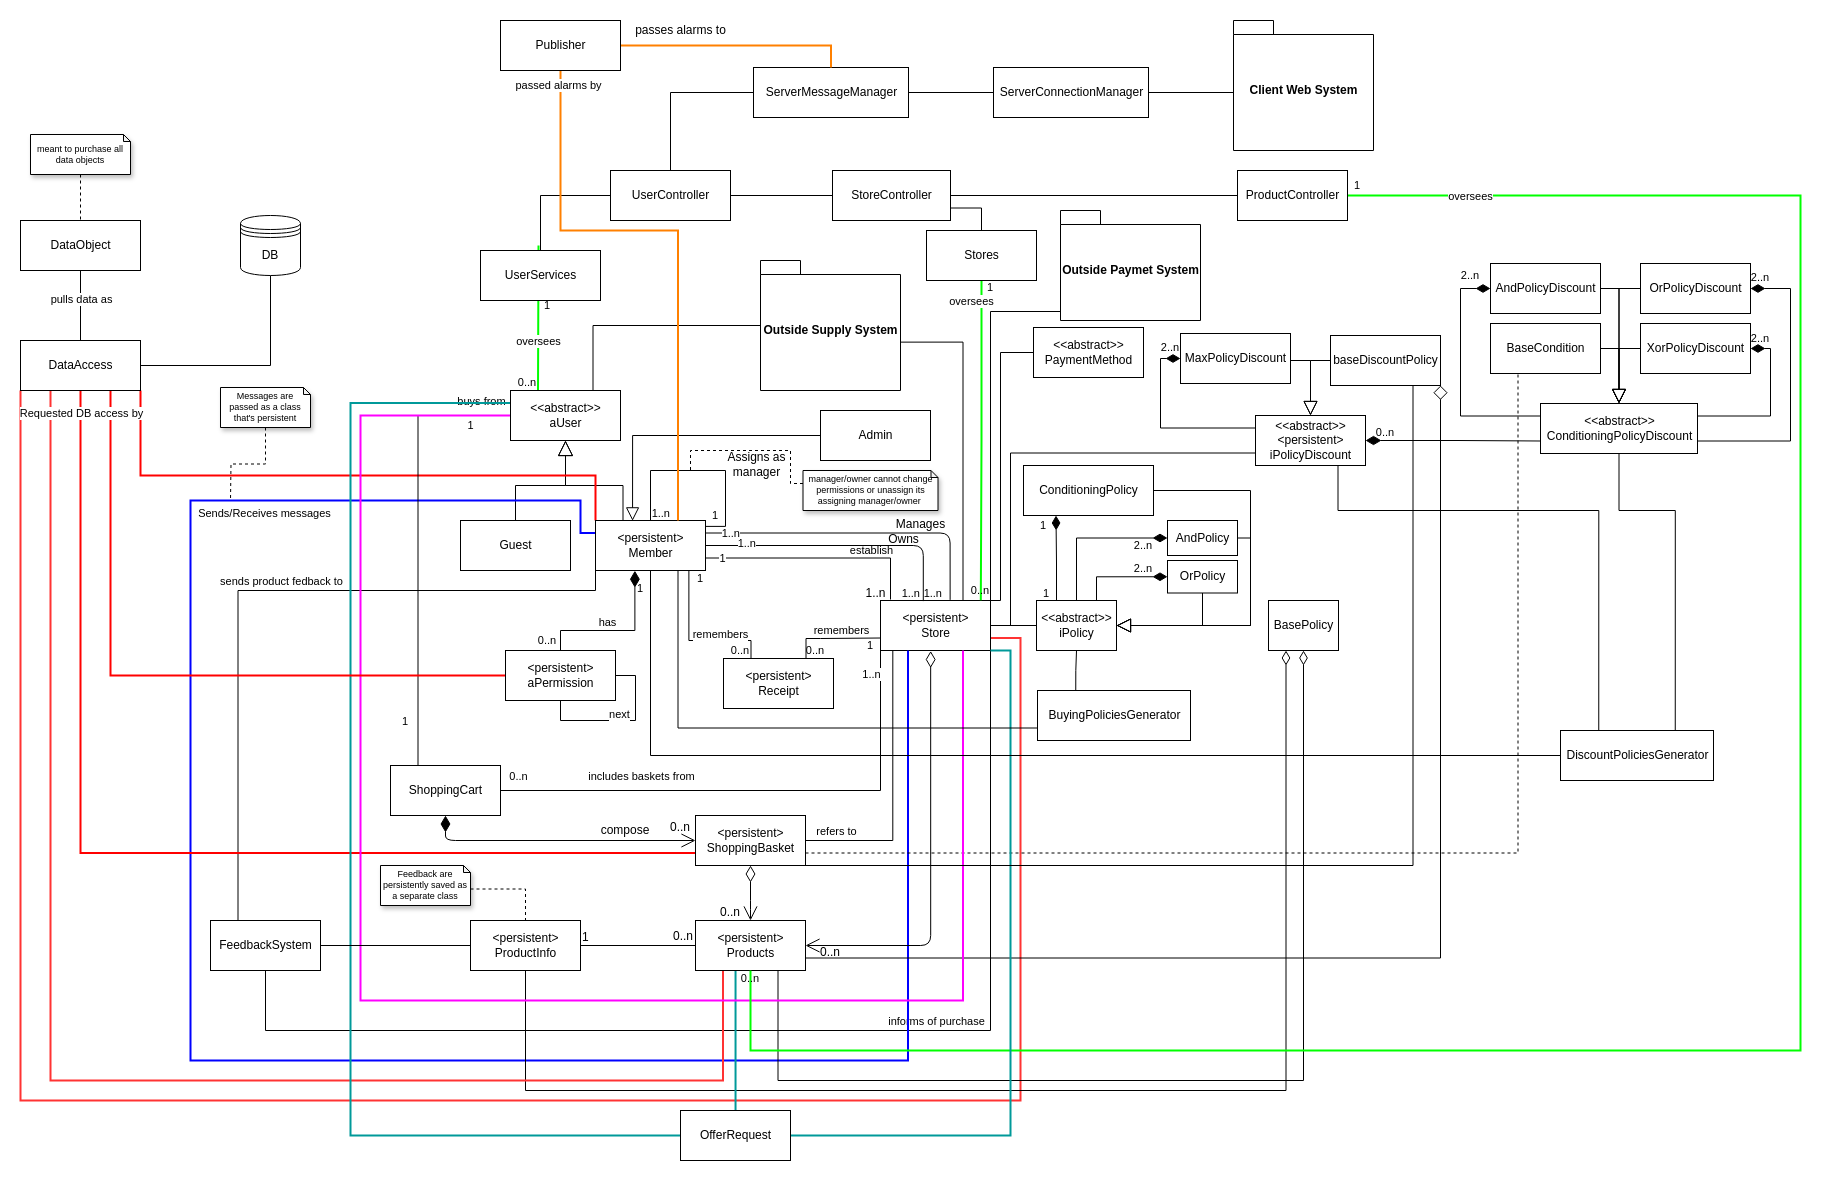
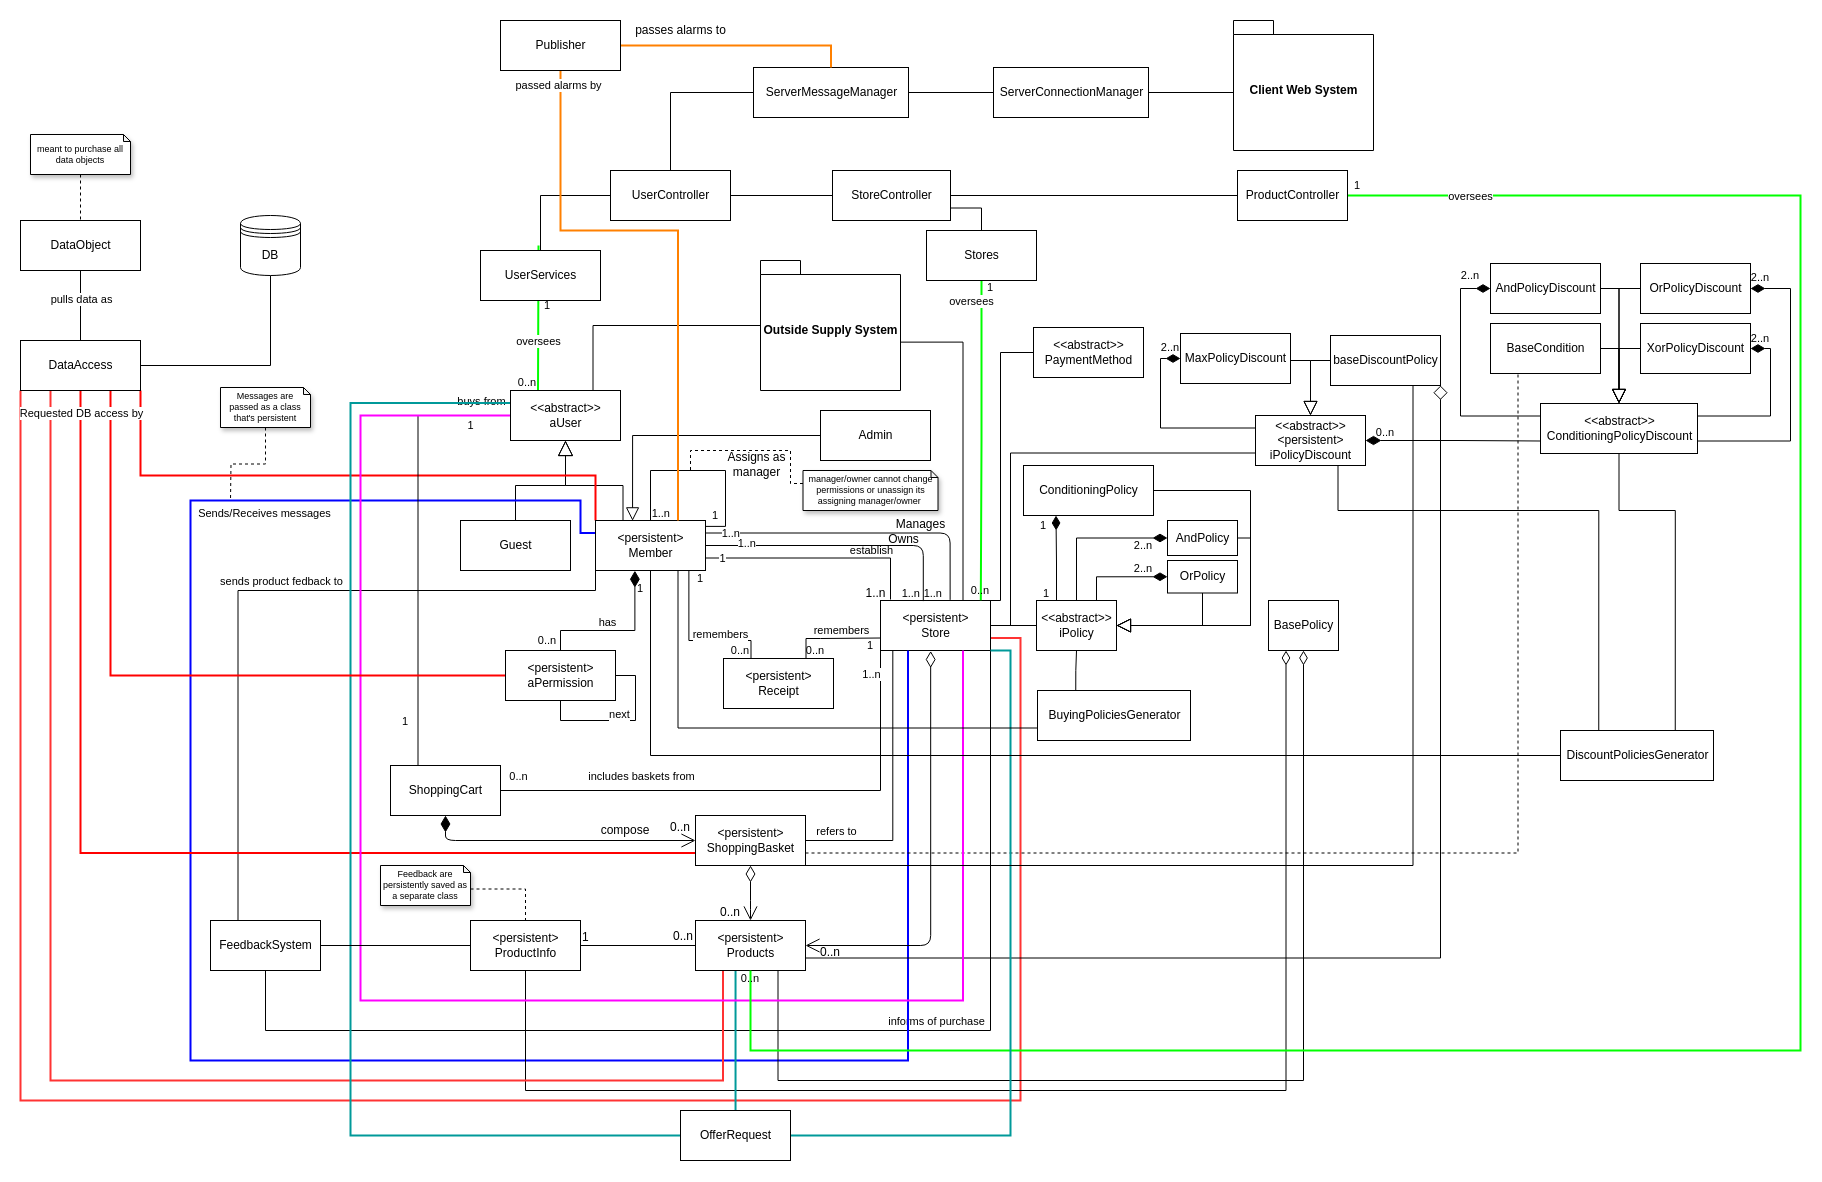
node "Outside Paymet System": removed
edge "Outside Paymet System" -- "<persistent> Store": removed
